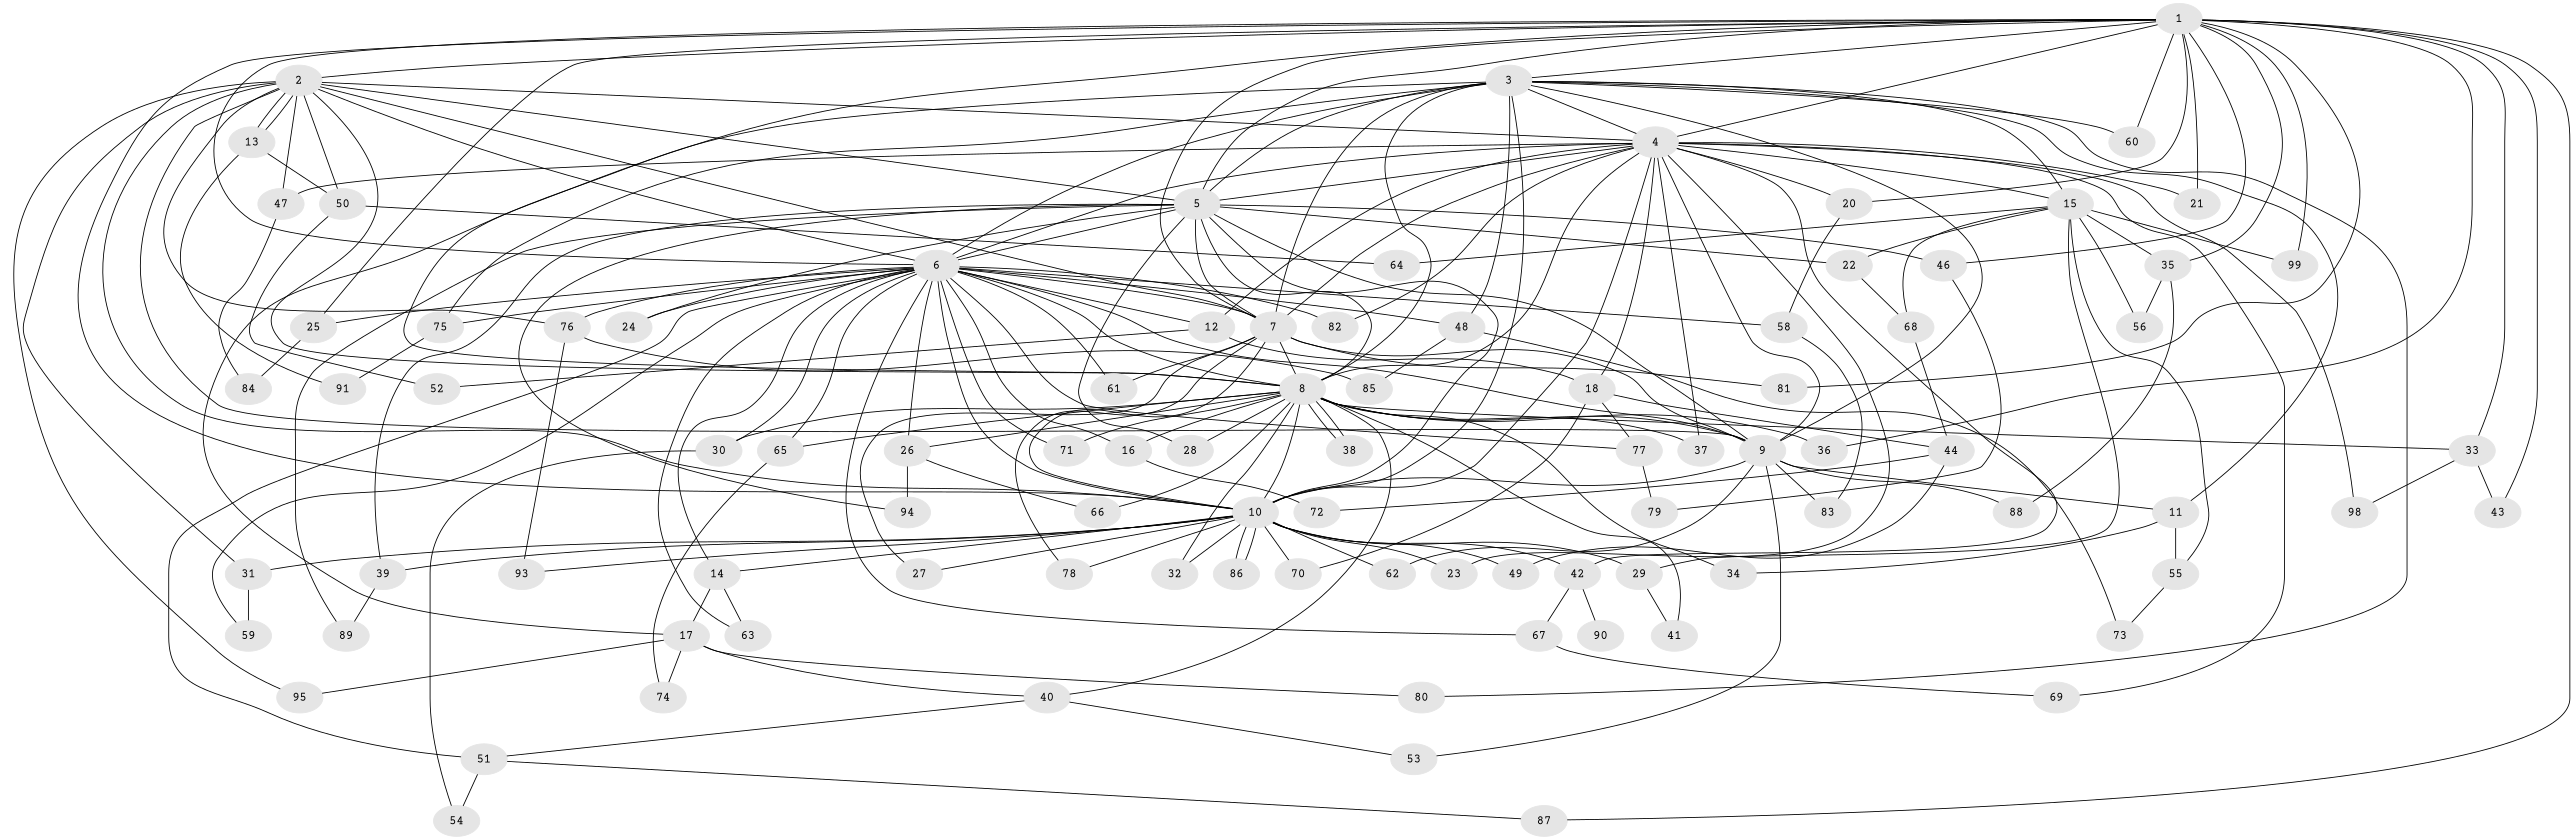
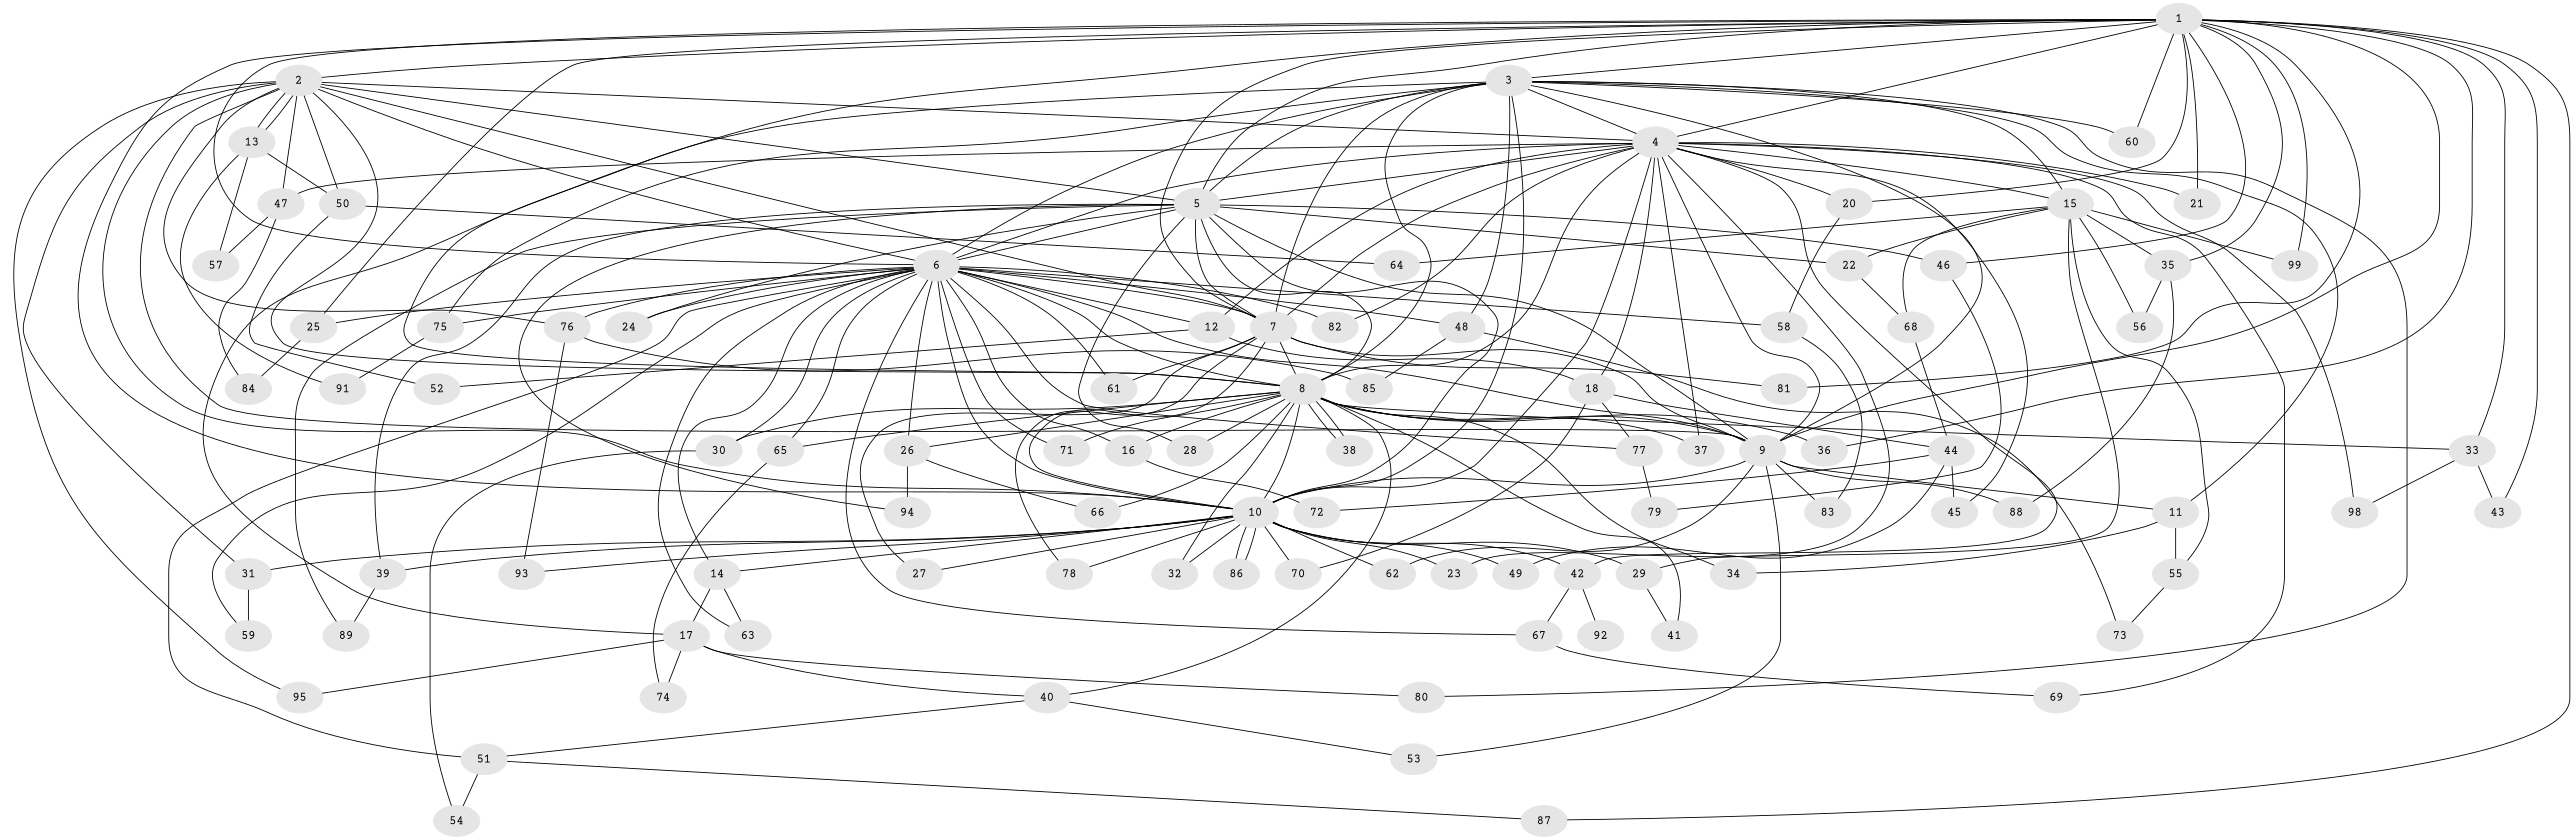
node "57": added
edge "1" -- "9": added
node "45": added
node "90": label "90" -> "92"
